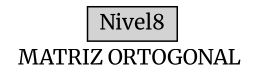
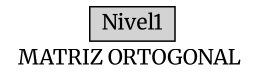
node "Nivel8": label "Nivel8" -> "Nivel1"
